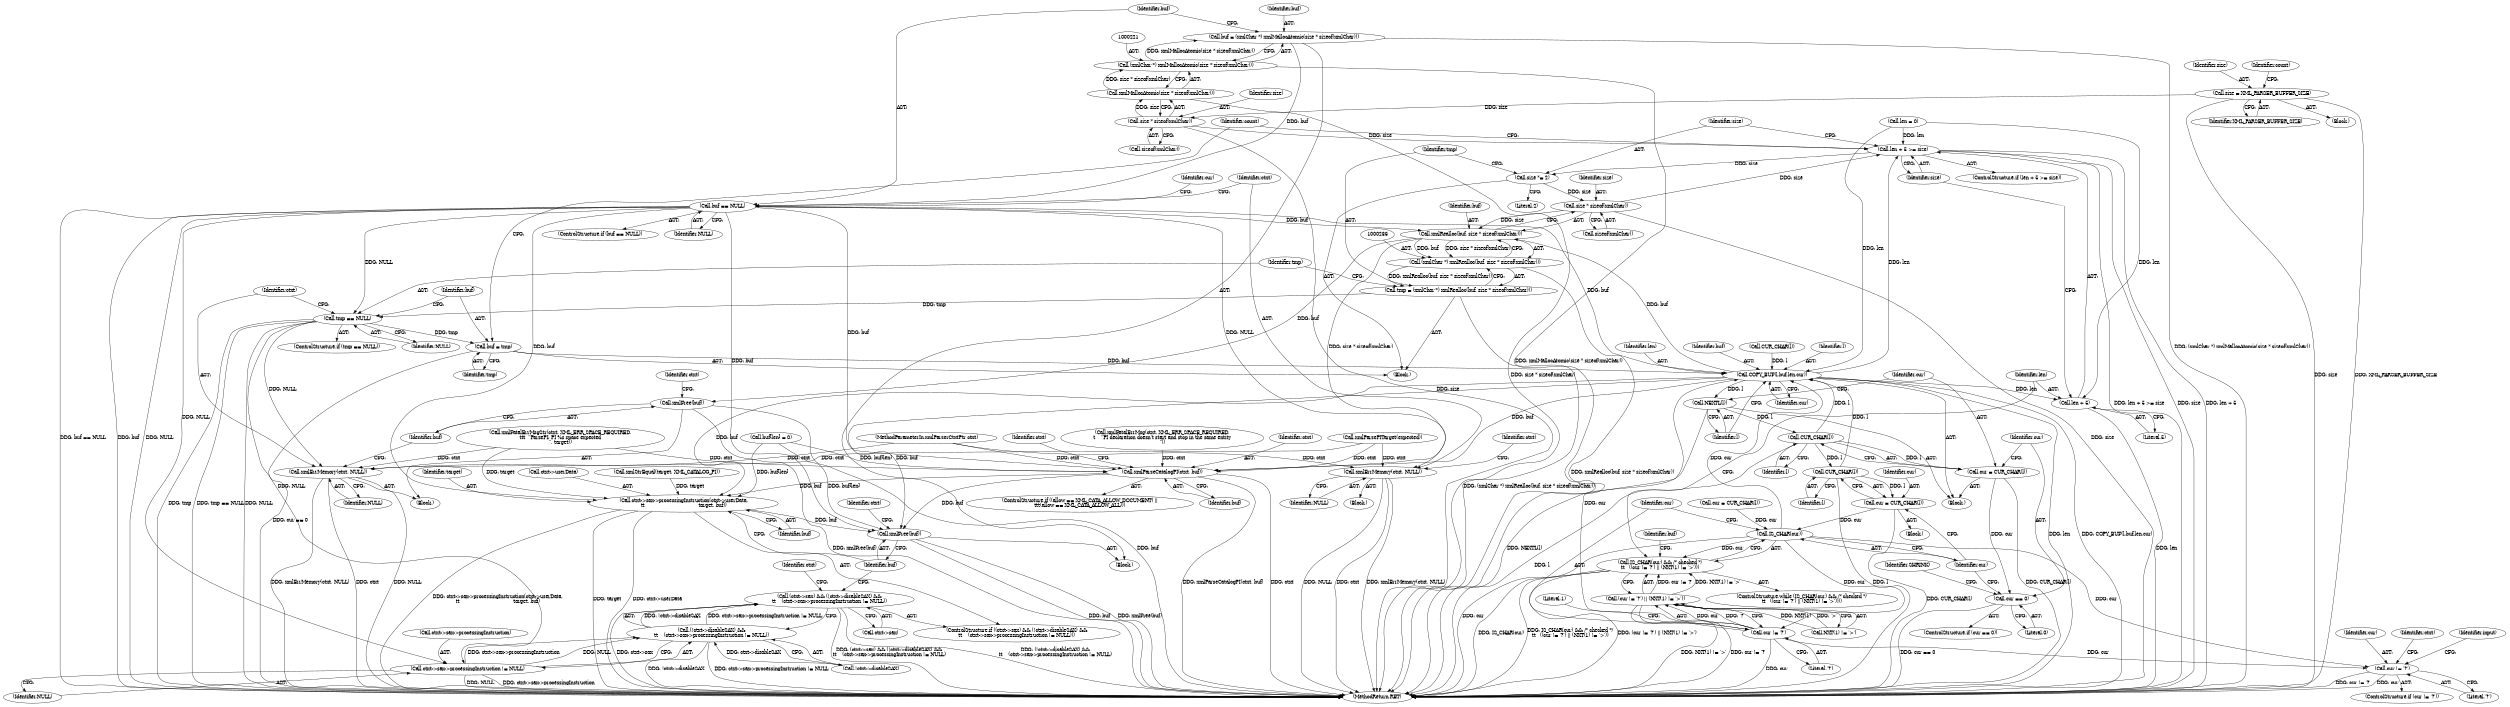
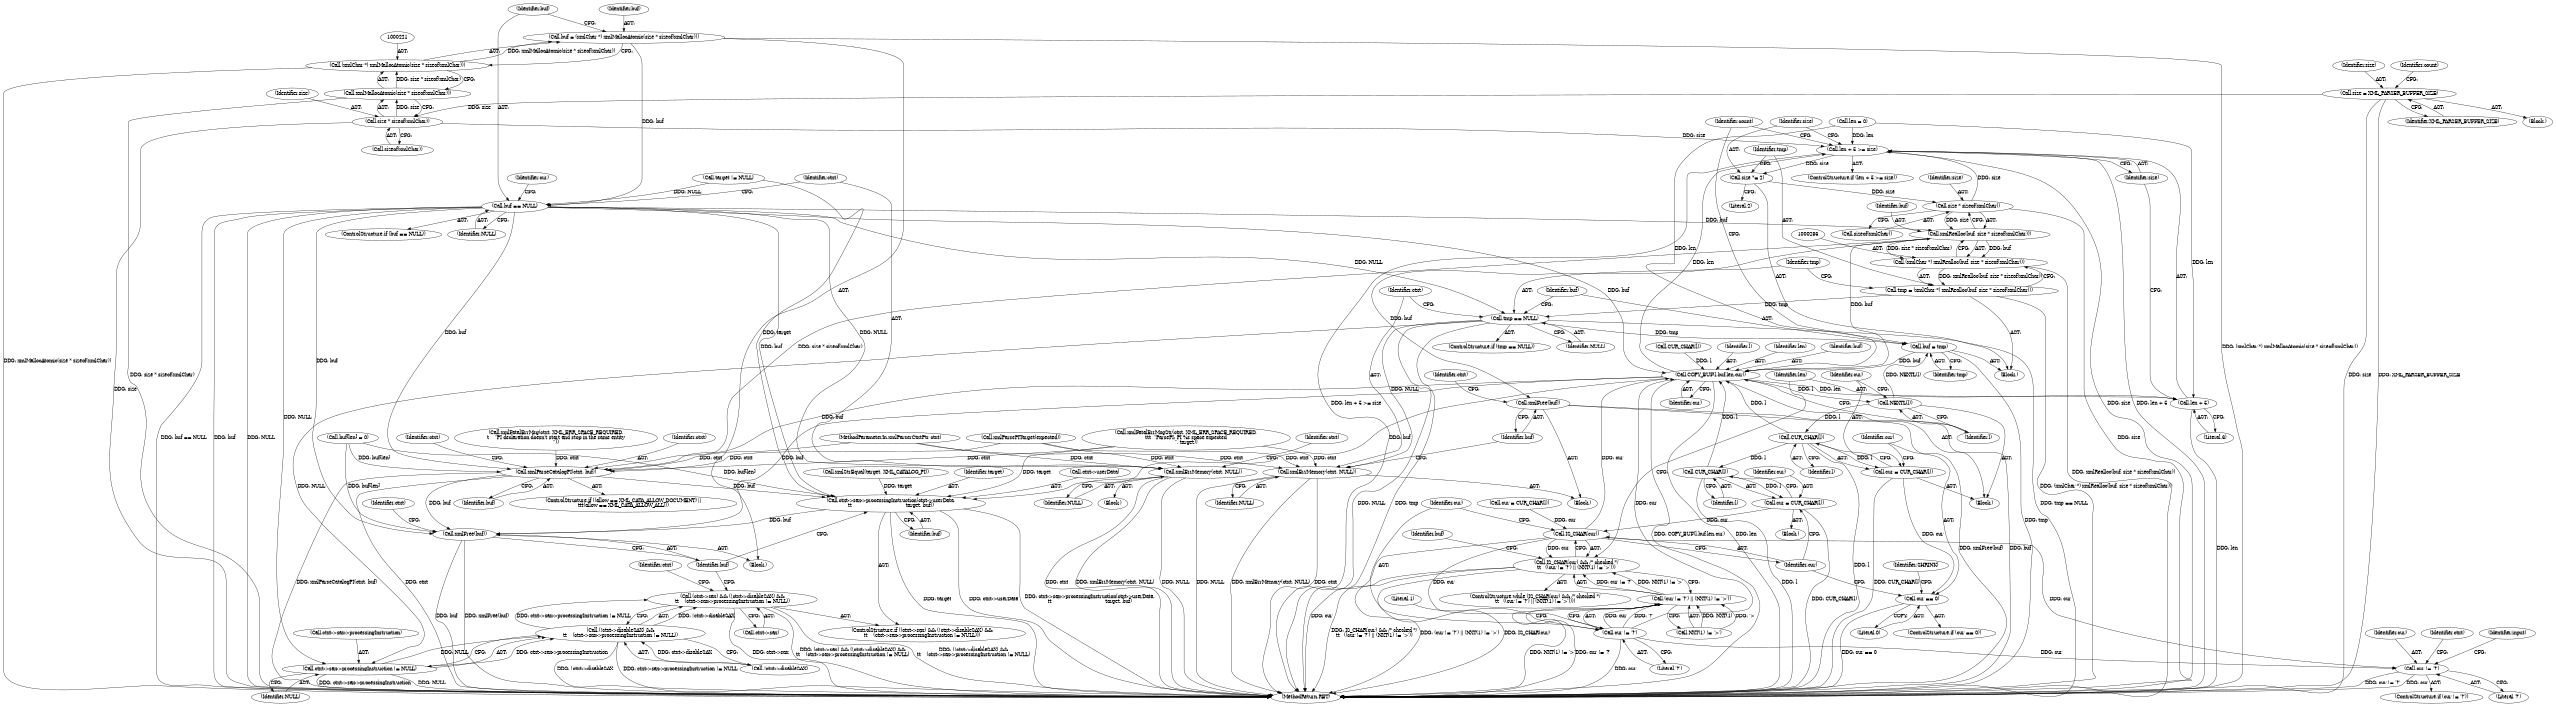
node "(Call,target != NULL)": added
node "(Literal,5)": label "(Literal,5)" -> "(Literal,6)"
edge "(Call,buf = tmp)" -> "(MethodReturn,RET)": label "DDG: cur == 0" -> "DDG: tmp"
edge "(Call,NEXTL(l))" -> "(MethodReturn,RET)": now "(Call,NEXTL(l))" -> "(Call,buf = tmp)"
edge "(Call,cur == 0)" -> "(Literal,0)": label "CFG: " -> "COPY: "
